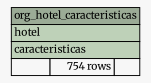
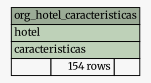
node "org_hotel_caracteristicas": text "754 rows" -> "154 rows"
